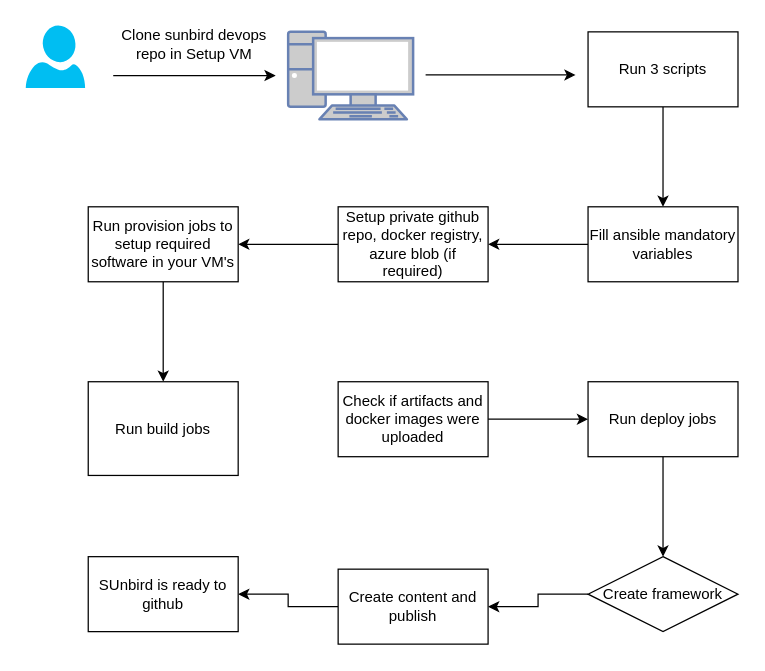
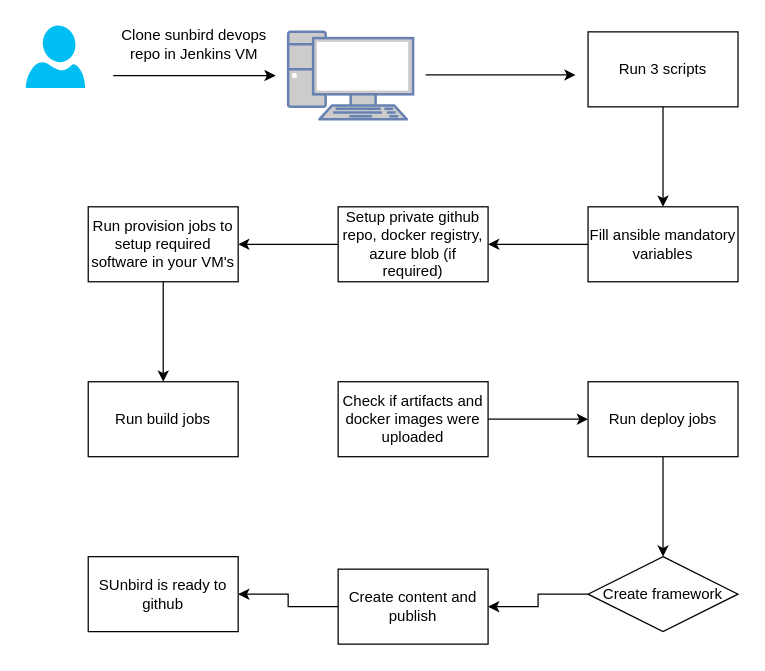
node "Clone sunbird devops repo in Setup VM": label "Clone sunbird devops repo in Setup VM" -> "Clone sunbird devops repo in Jenkins VM"
node "Run build jobs": size 150x94 -> 150x75
